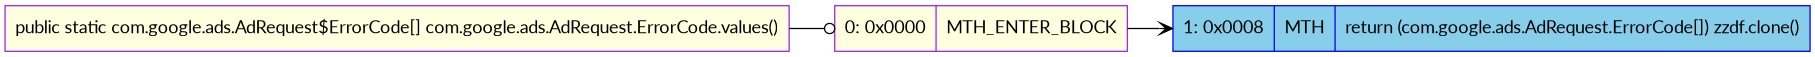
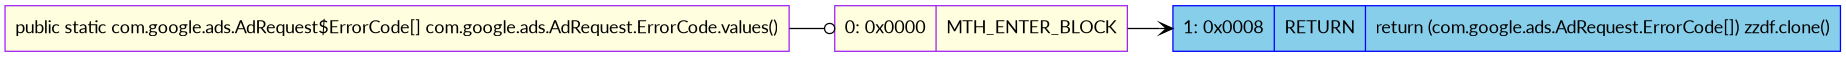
node "1: 0x0008": text "MTH" -> "RETURN"
